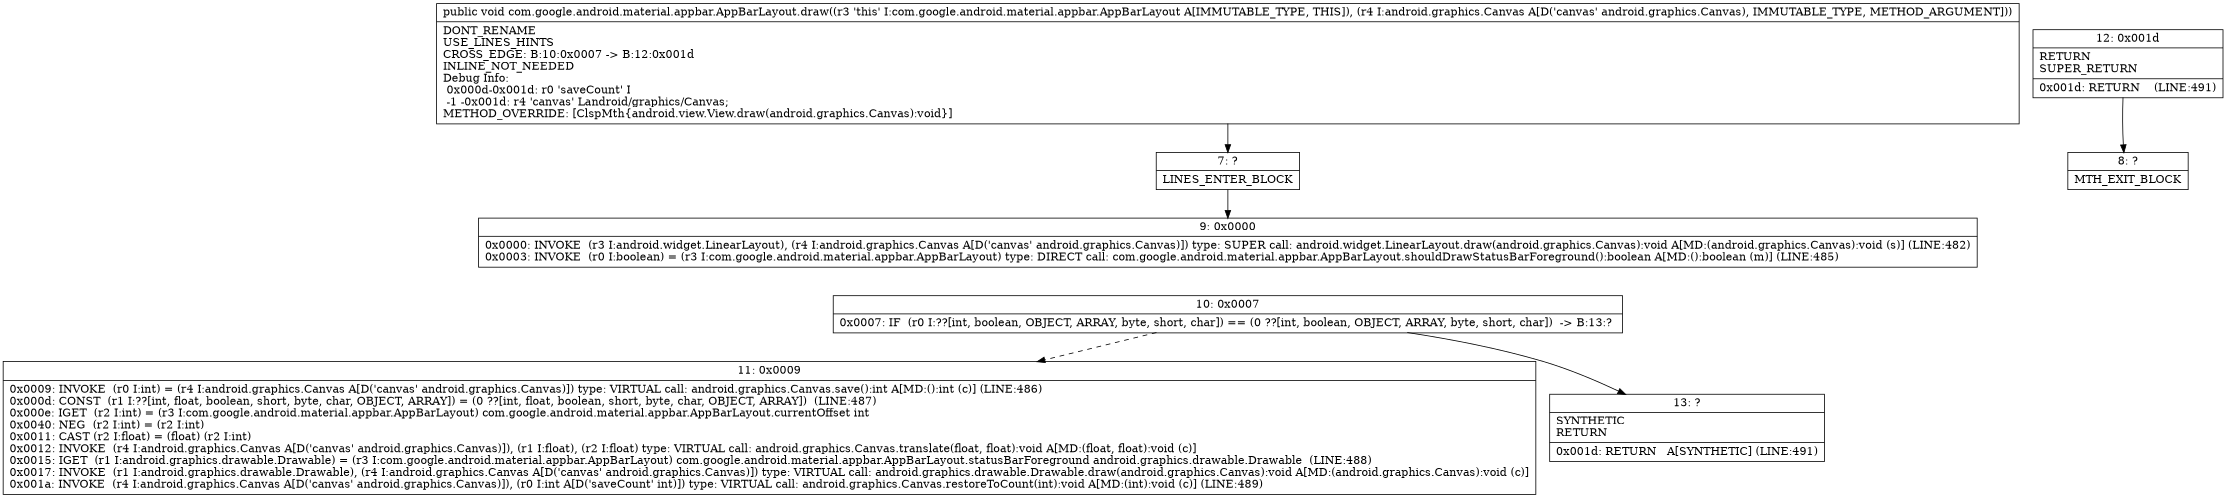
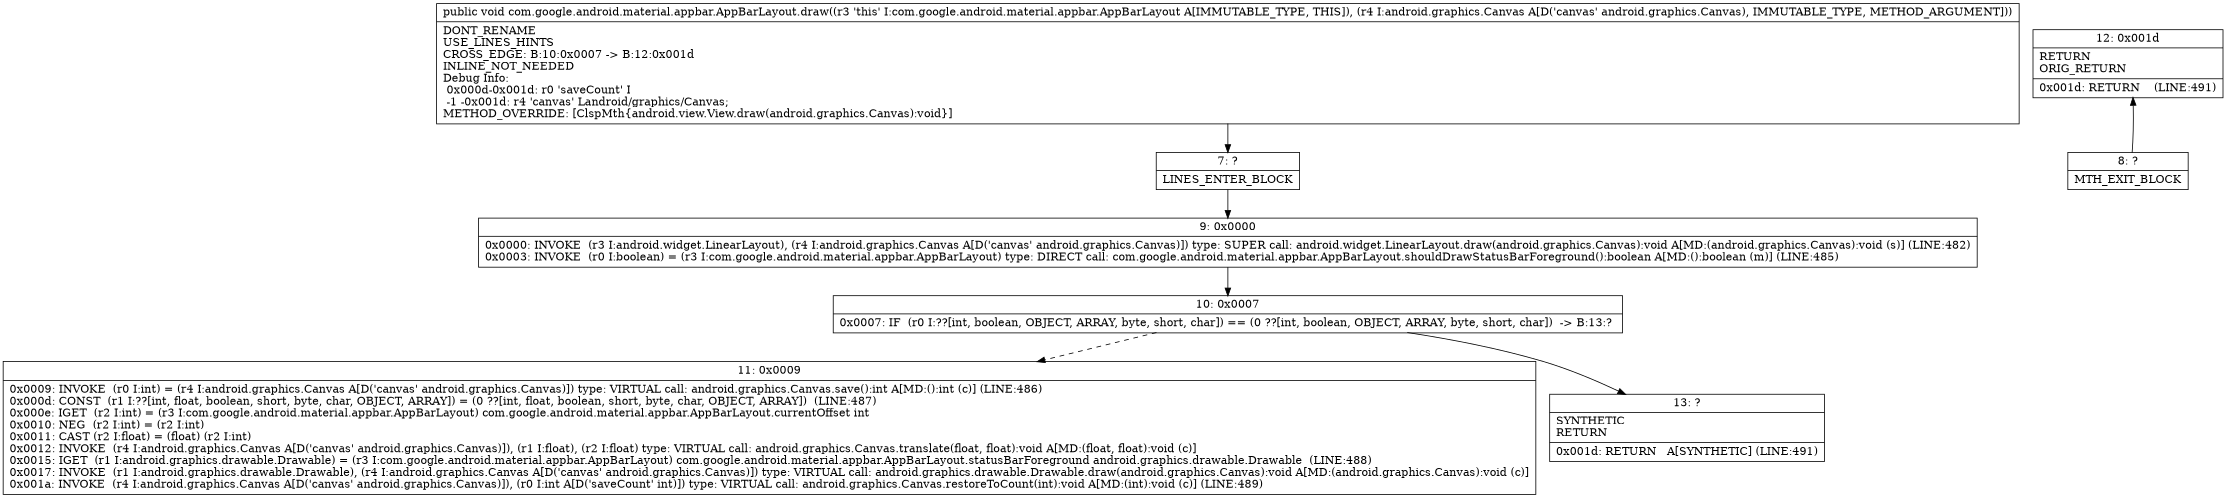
node "12: 0x001d": text "SUPER_RETURN" -> "ORIG_RETURN"
edge "12: 0x001d" -> "8: ?": reversed
edge "9: 0x0000" -> "10: 0x0007": added
node "11: 0x0009": text "0x0040: NEG  (r2 I:int) = (r2 I:int)" -> "0x0010: NEG  (r2 I:int) = (r2 I:int)"
